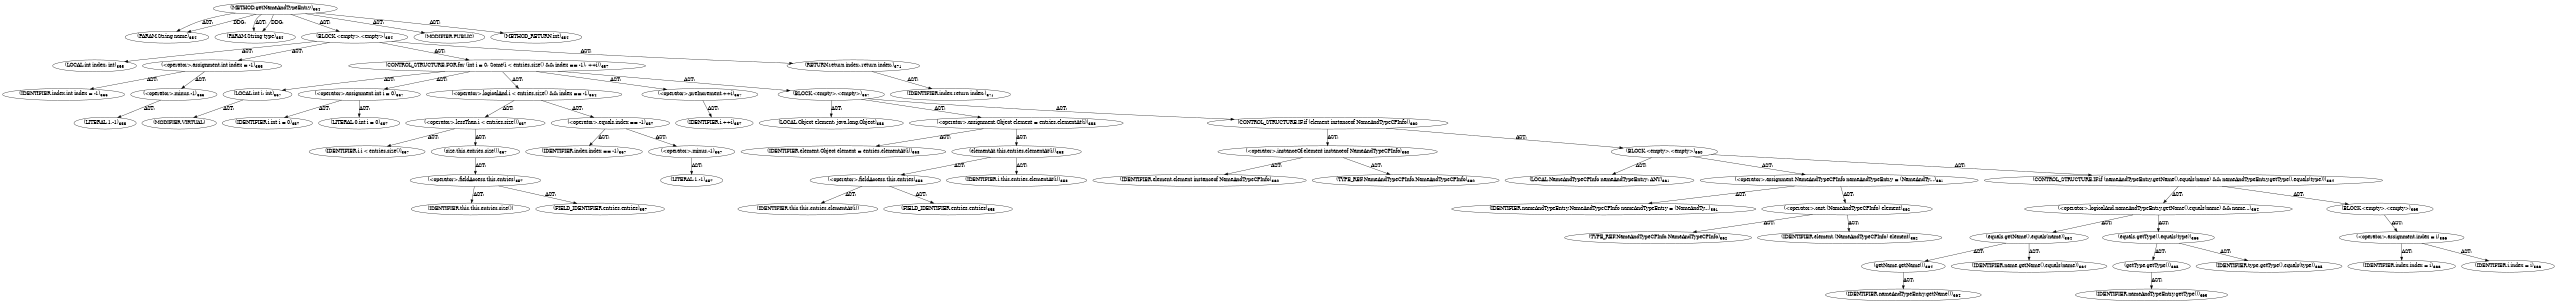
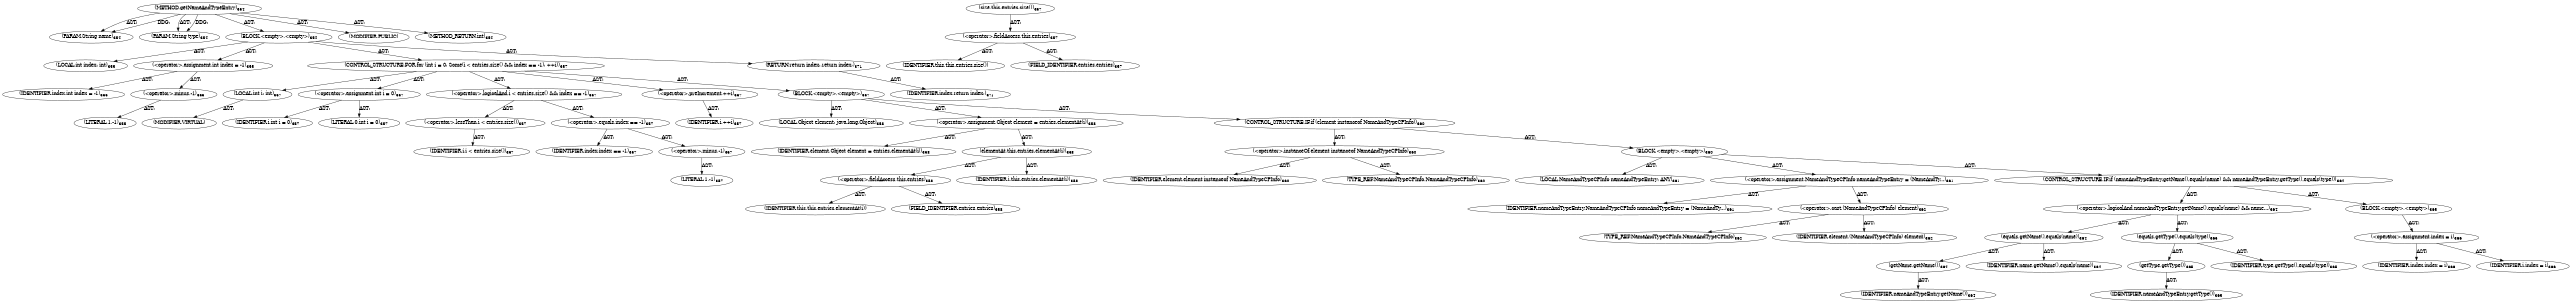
node "(<operator>.logicalAnd,i < entries.size() && index == -1)": text "354" -> "357"
edge "(<operator>.lessThan,i < entries.size())" -> "(size,this.entries.size())": removed, label "AST:"
